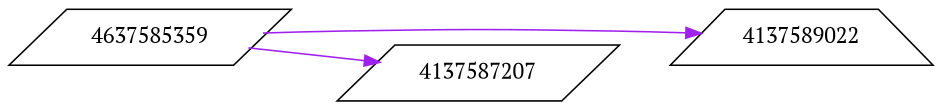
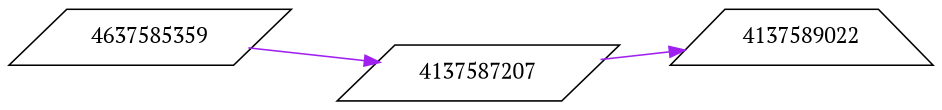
edge "4637585359" -> "4137589022": now "4137587207" -> "4137589022"
